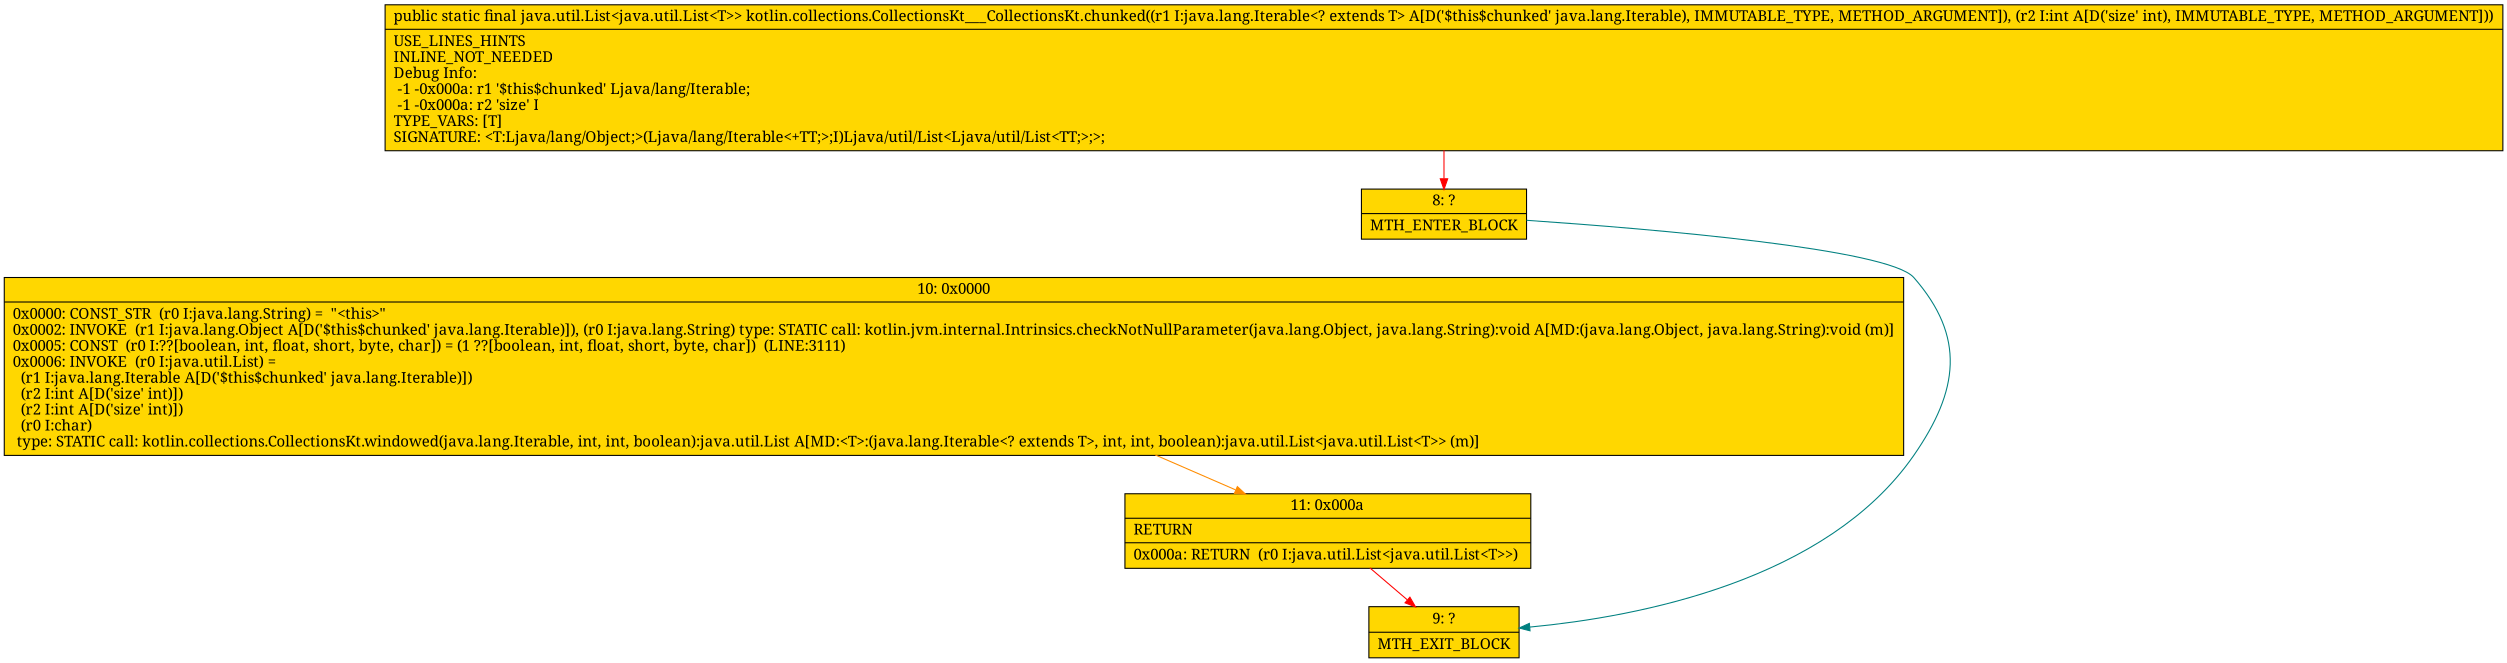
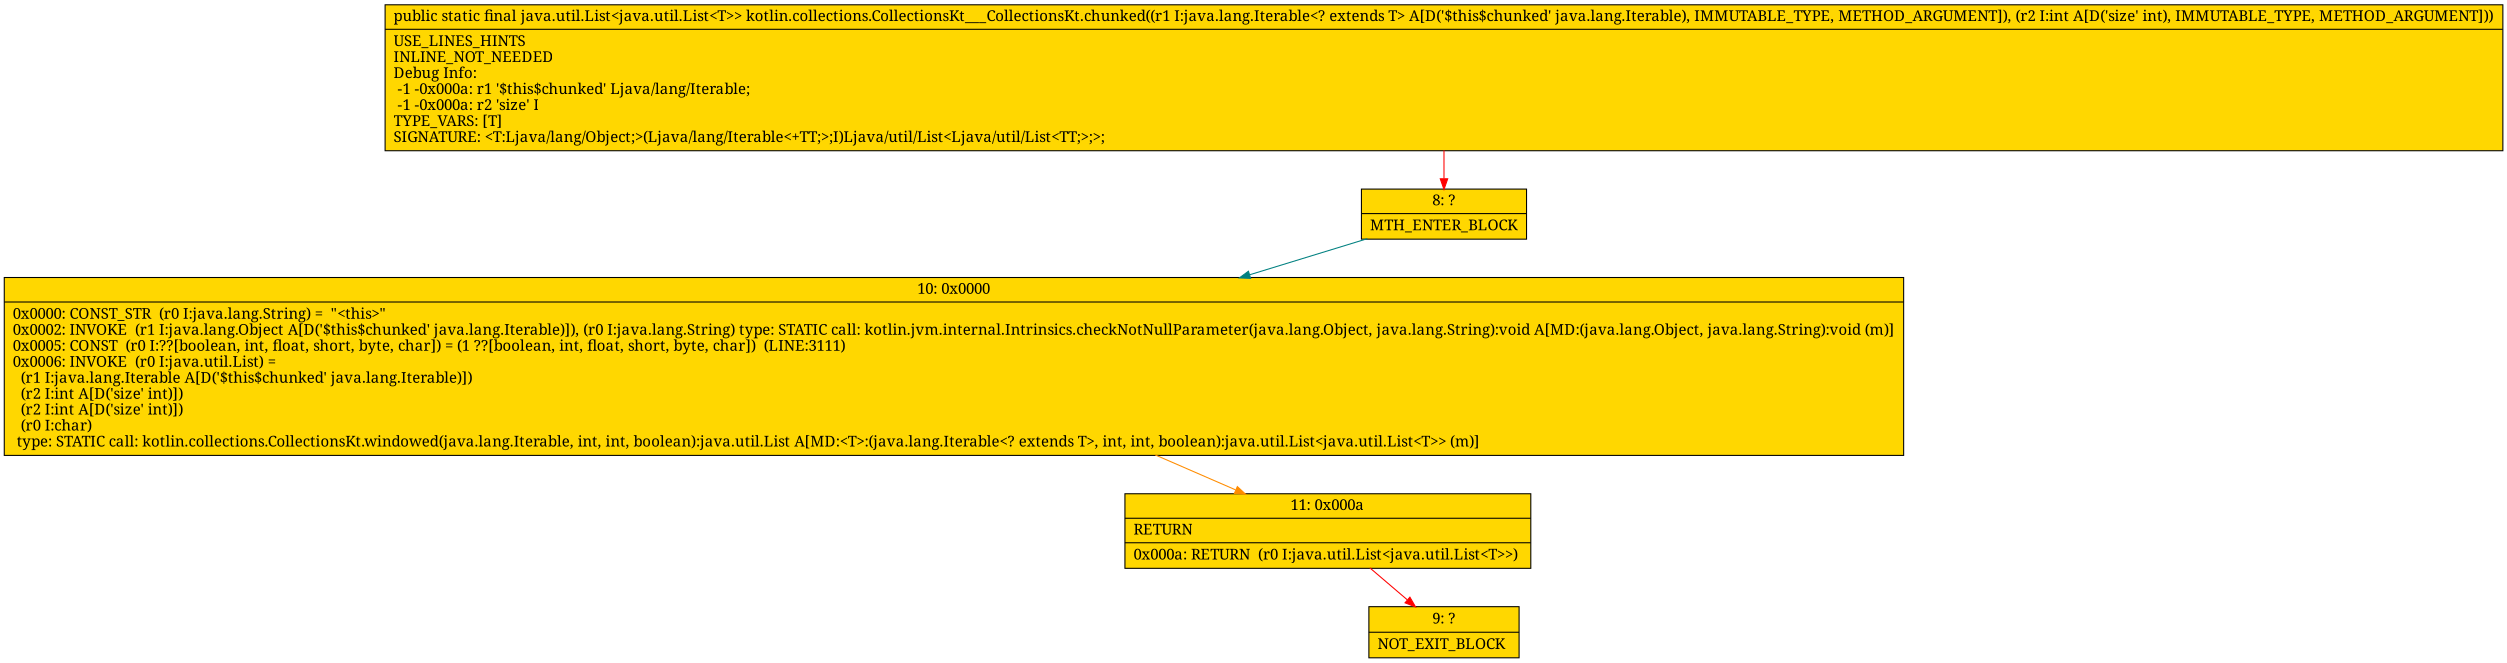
edge "8: ?" -> "9: ?": now "8: ?" -> "10: 0x0000"
node "9: ?": text "MTH_EXIT_BLOCK" -> "NOT_EXIT_BLOCK"
